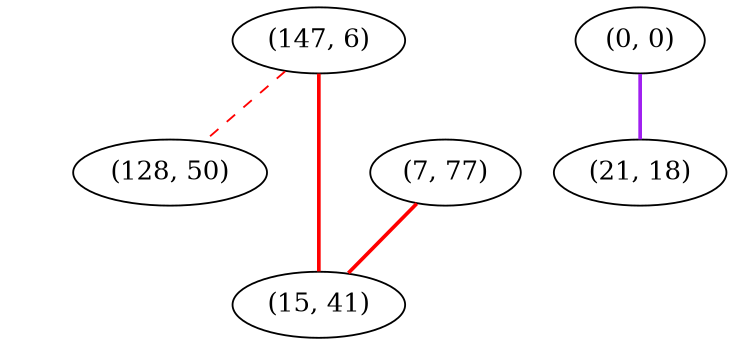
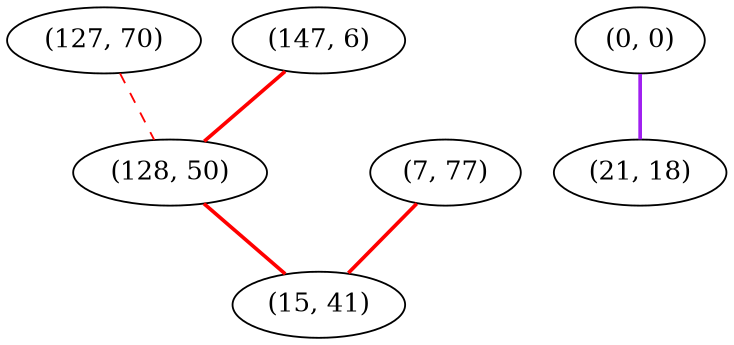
node "(127, 70)": added
edge "(147, 6)" -- "(128, 50)": style dashed -> bold
edge "(147, 6)" -- "(15, 41)": now "(128, 50)" -- "(15, 41)"
